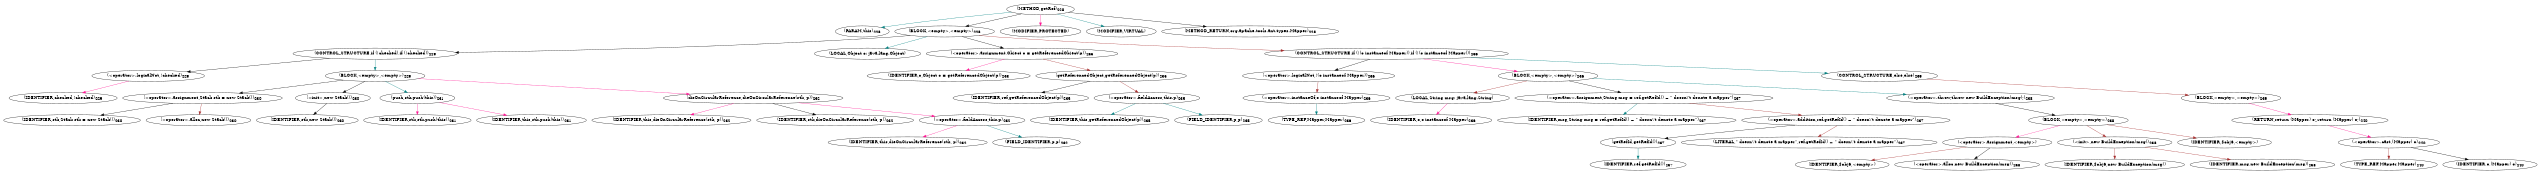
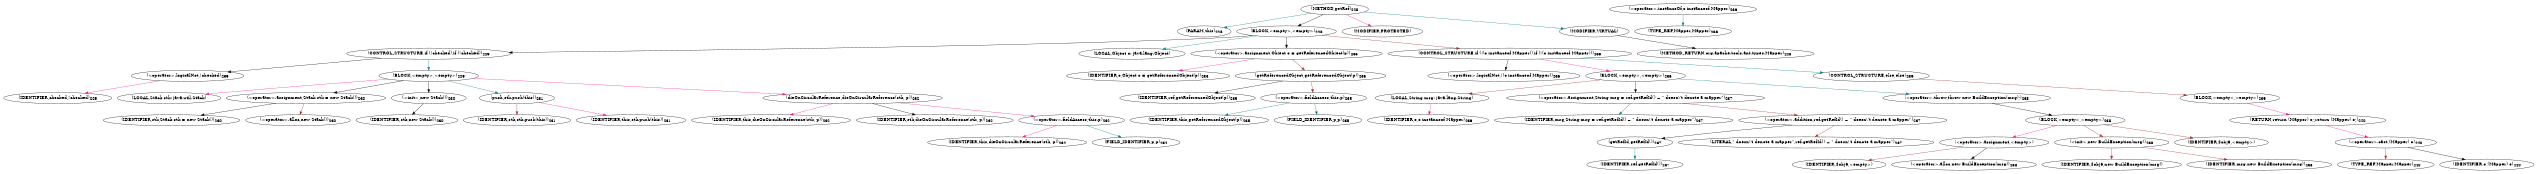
edge "(METHOD,getRef)" -> "(METHOD_RETURN,org.apache.tools.ant.types.Mapper)": now "(MODIFIER,VIRTUAL)" -> "(METHOD_RETURN,org.apache.tools.ant.types.Mapper)"
node "(<operator>.logicalNot,!checked)": text "229" -> "239"
edge "(<operator>.logicalNot,!(o instanceof Mapper))" -> "(<operator>.instanceOf,o instanceof Mapper)": removed
node "(LOCAL,Stack stk: java.util.Stack)": added
edge "(push,stk.push(this))" -> "(IDENTIFIER,stk,stk.push(this))": color deeppink -> brown
node "(IDENTIFIER,o,(Mapper) o)": text "240" -> "440"
